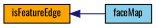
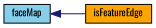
edge "faceMap" -> "isFeatureEdge": reversed
